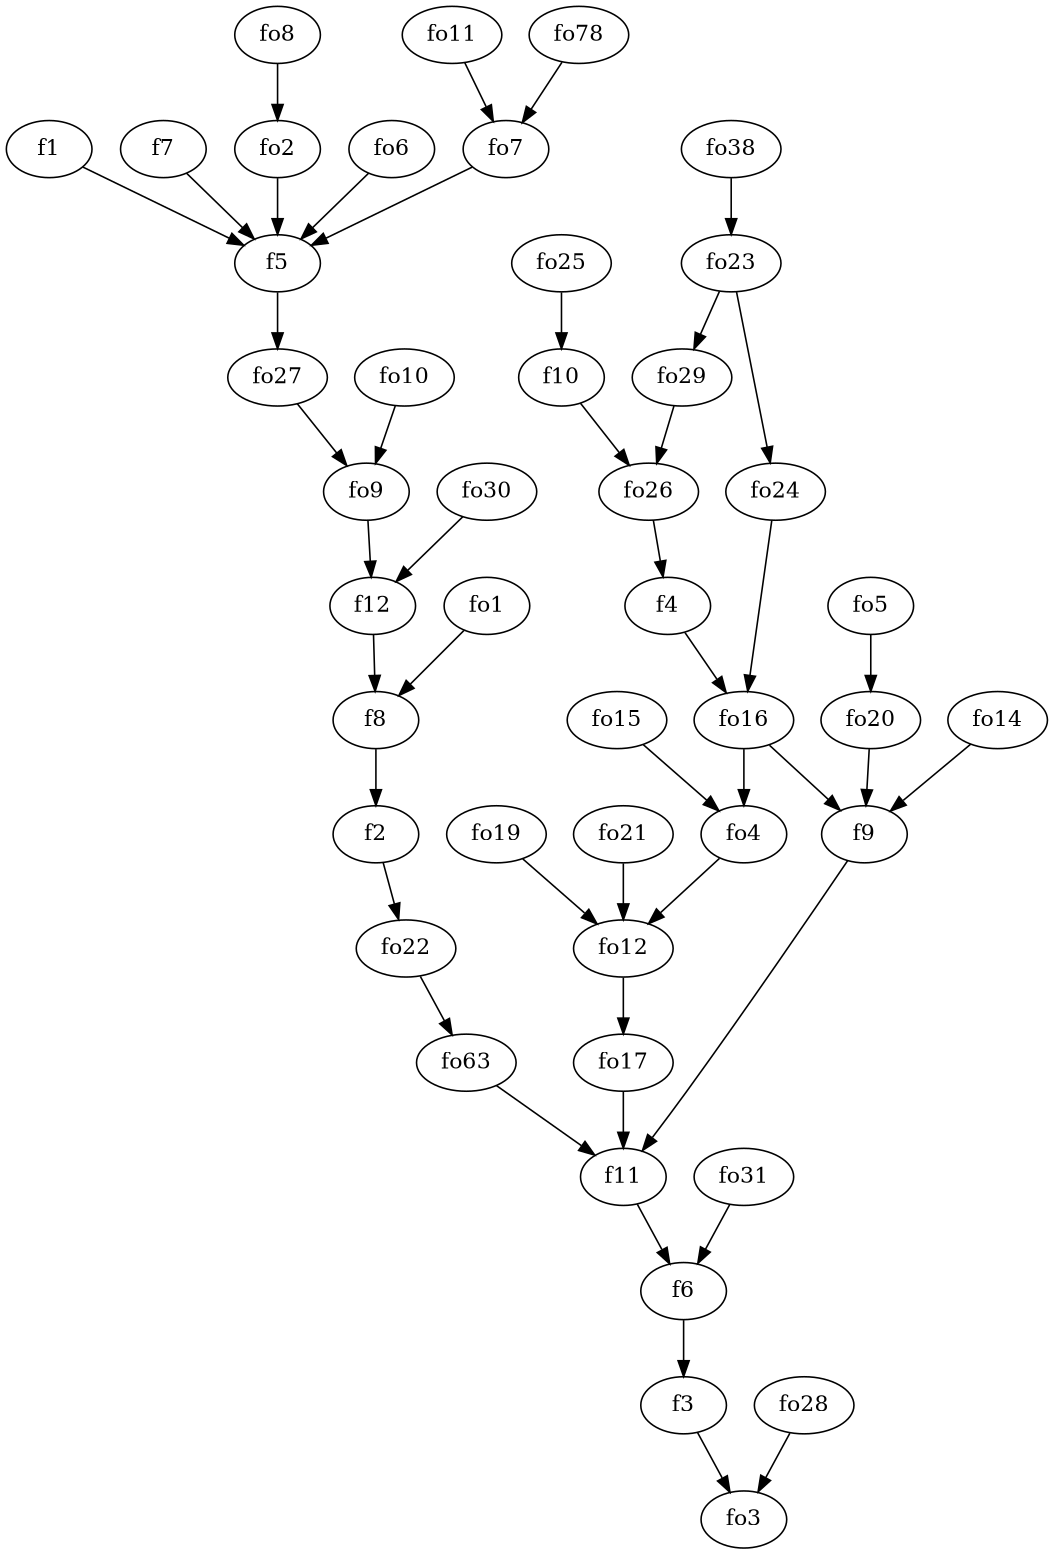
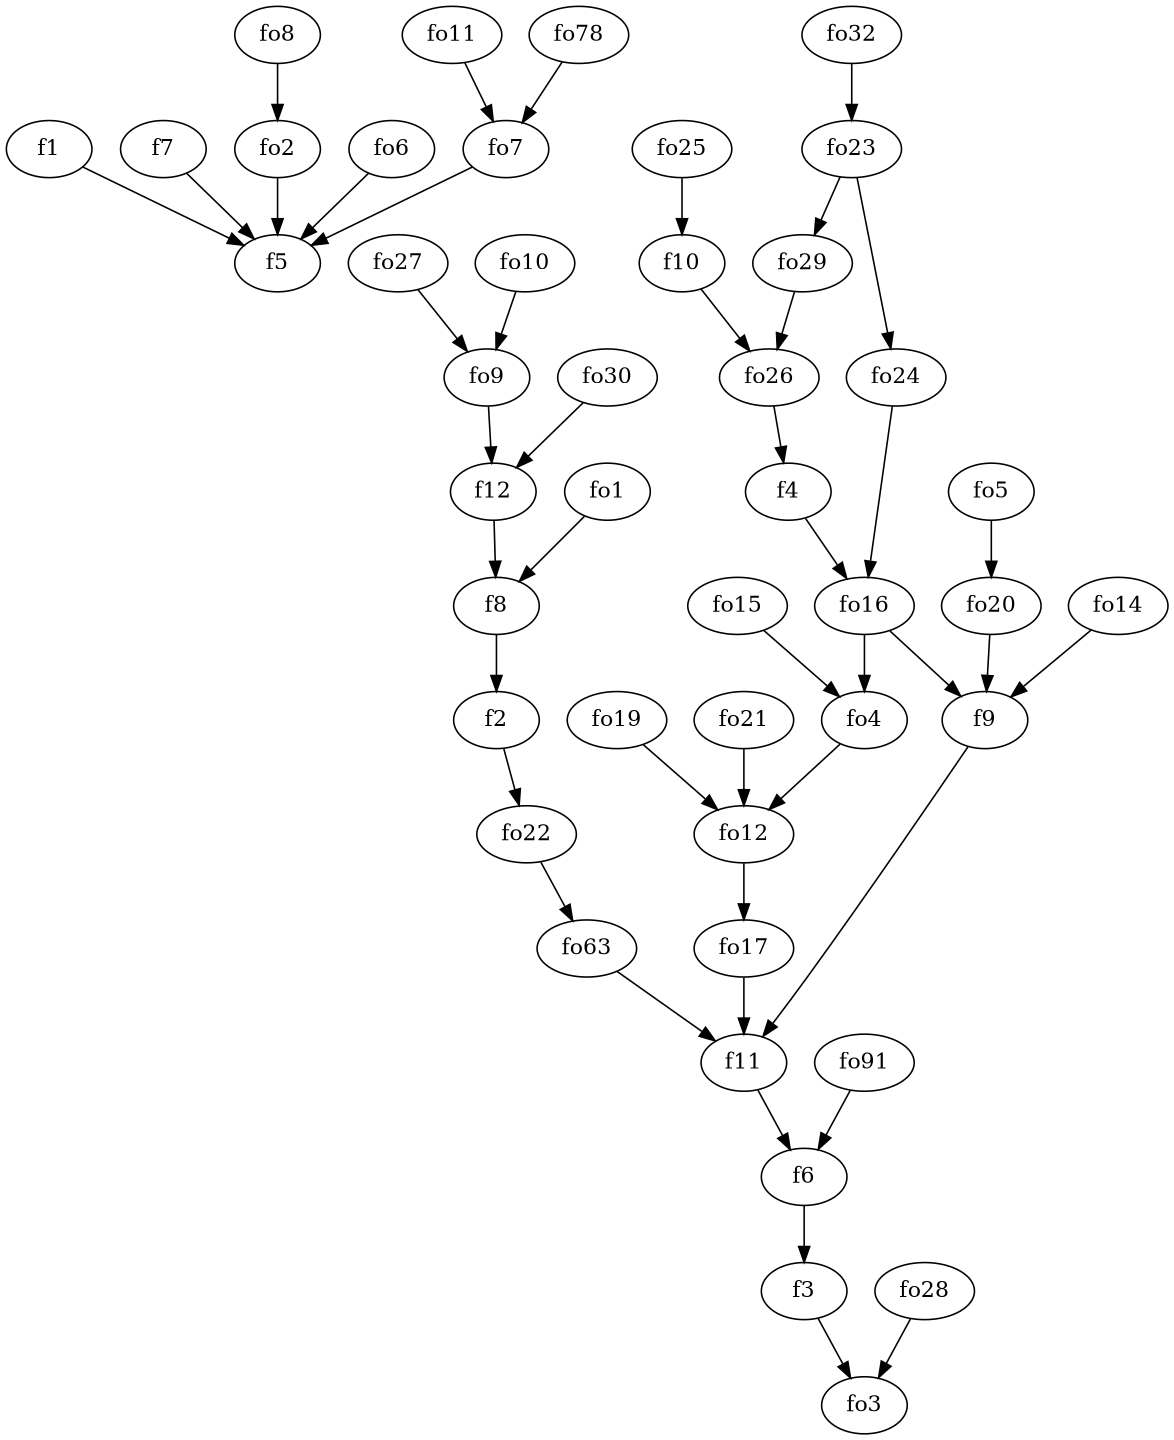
node "fo38": label "fo38" -> "fo32"
edge "f5" -> "fo27": removed
node "fo31": label "fo31" -> "fo91"
